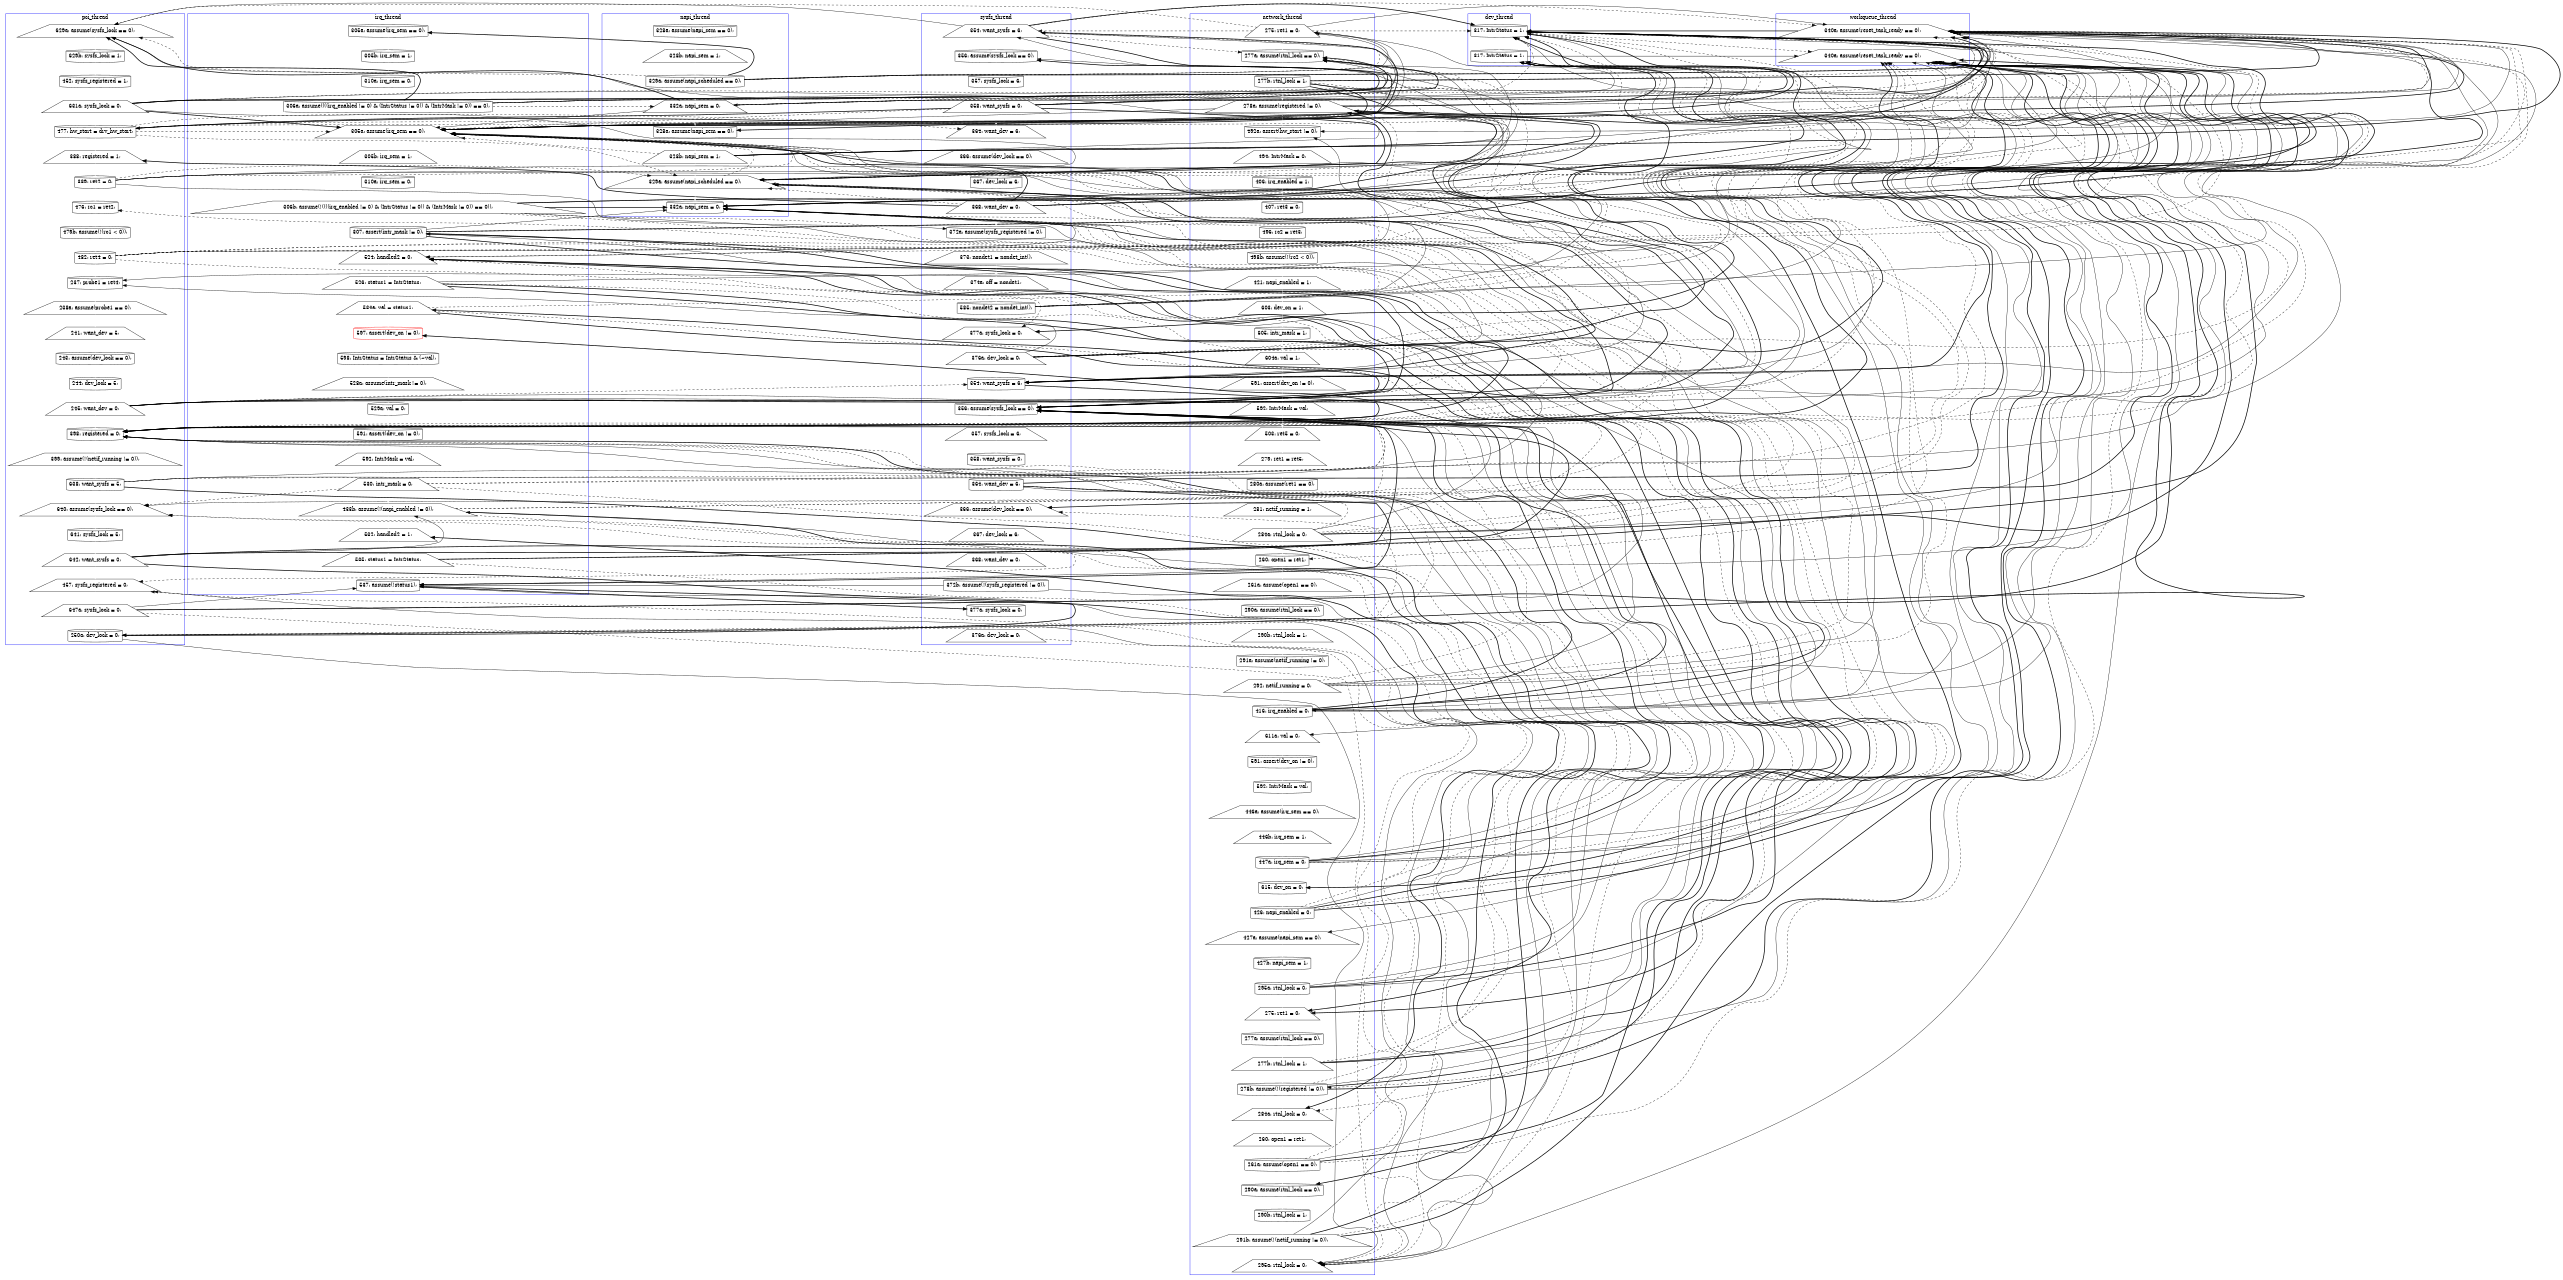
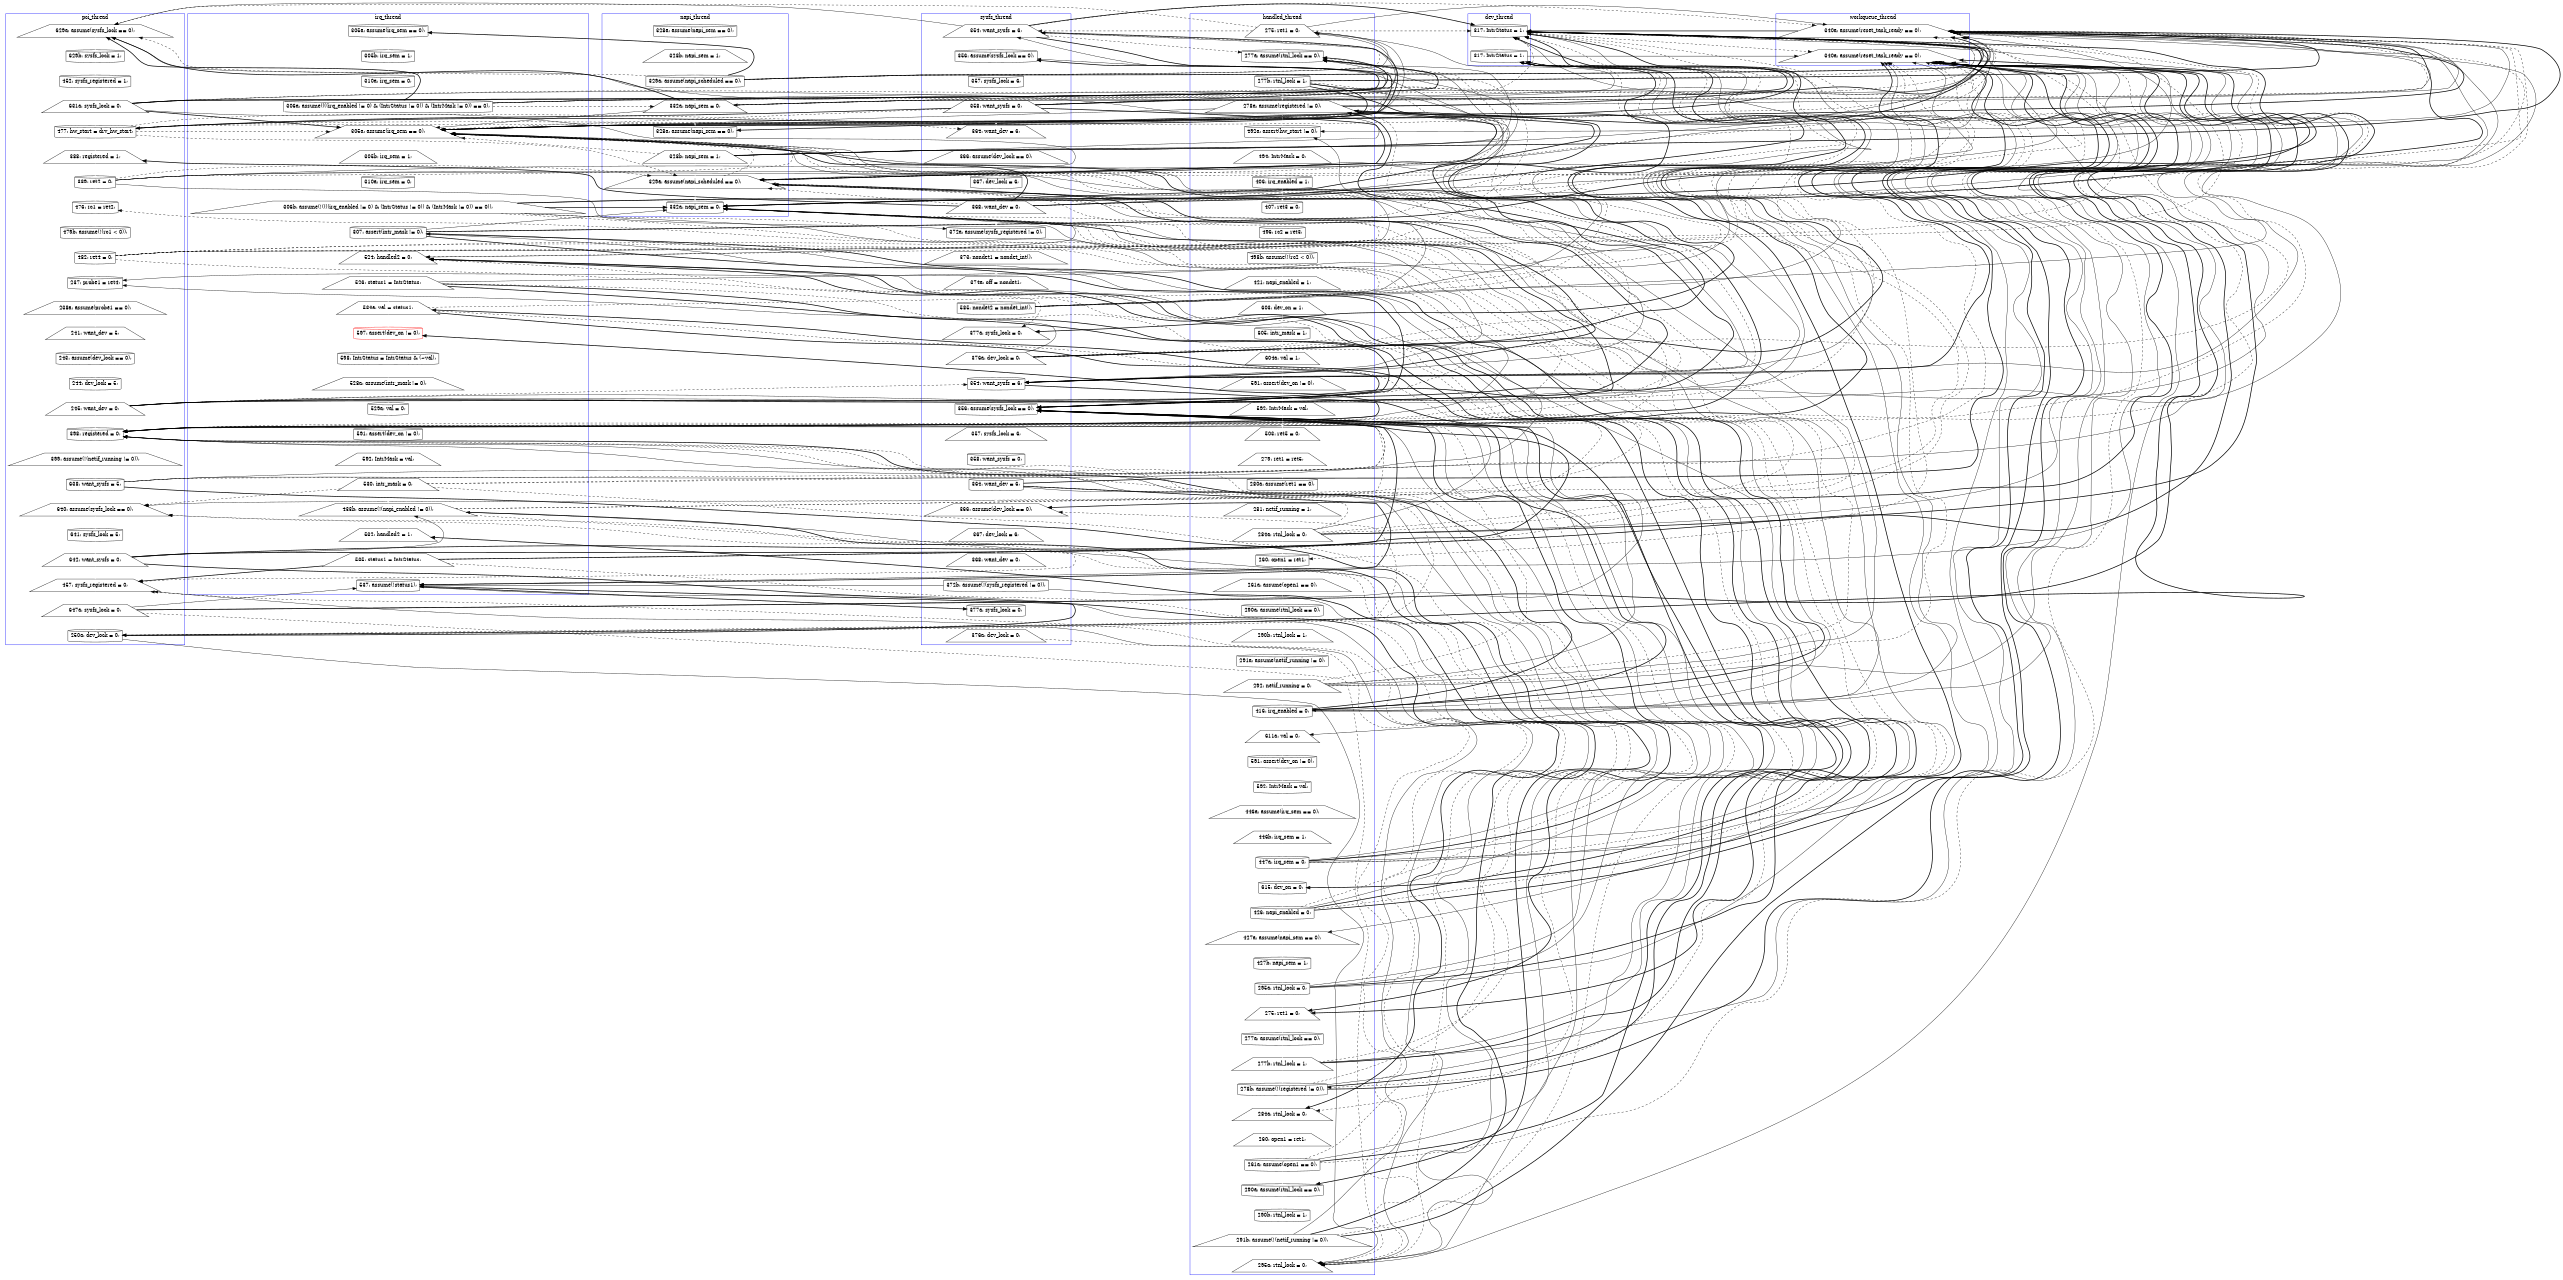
cluster "network_thread": label "network_thread" -> "handled_thread"
edge "307: assert(intr_mask != 0);" -> "398: registered = 0;": style bold -> solid
edge "535: status1 = IntrStatus;" -> "457: sysfs_registered = 0;": added
